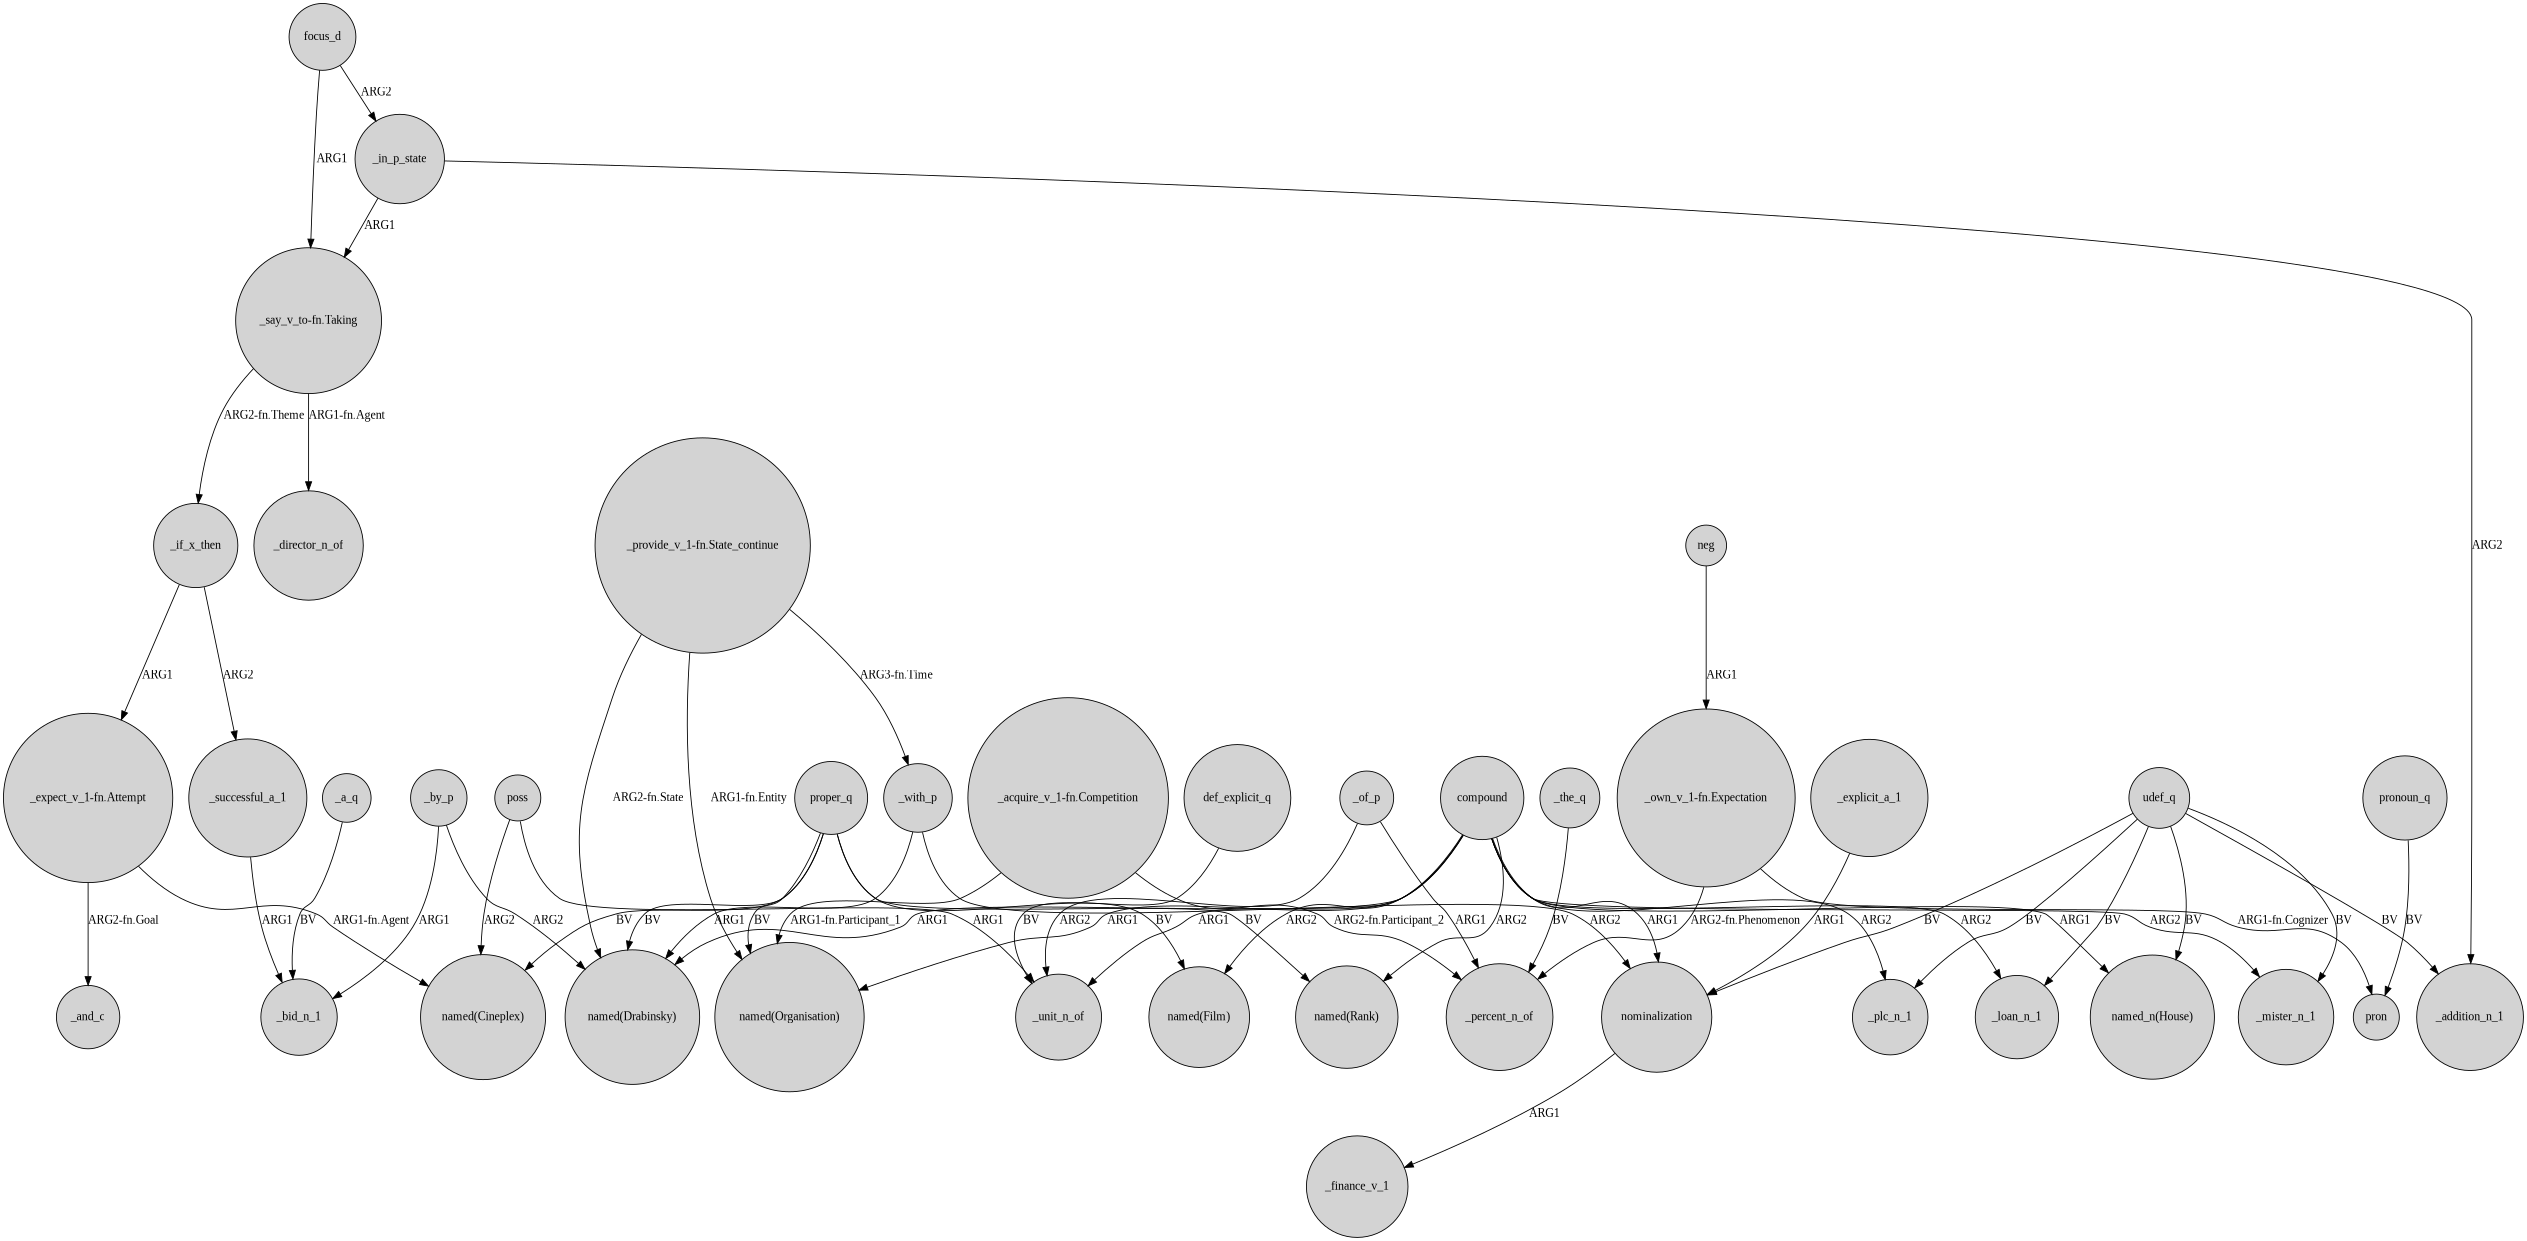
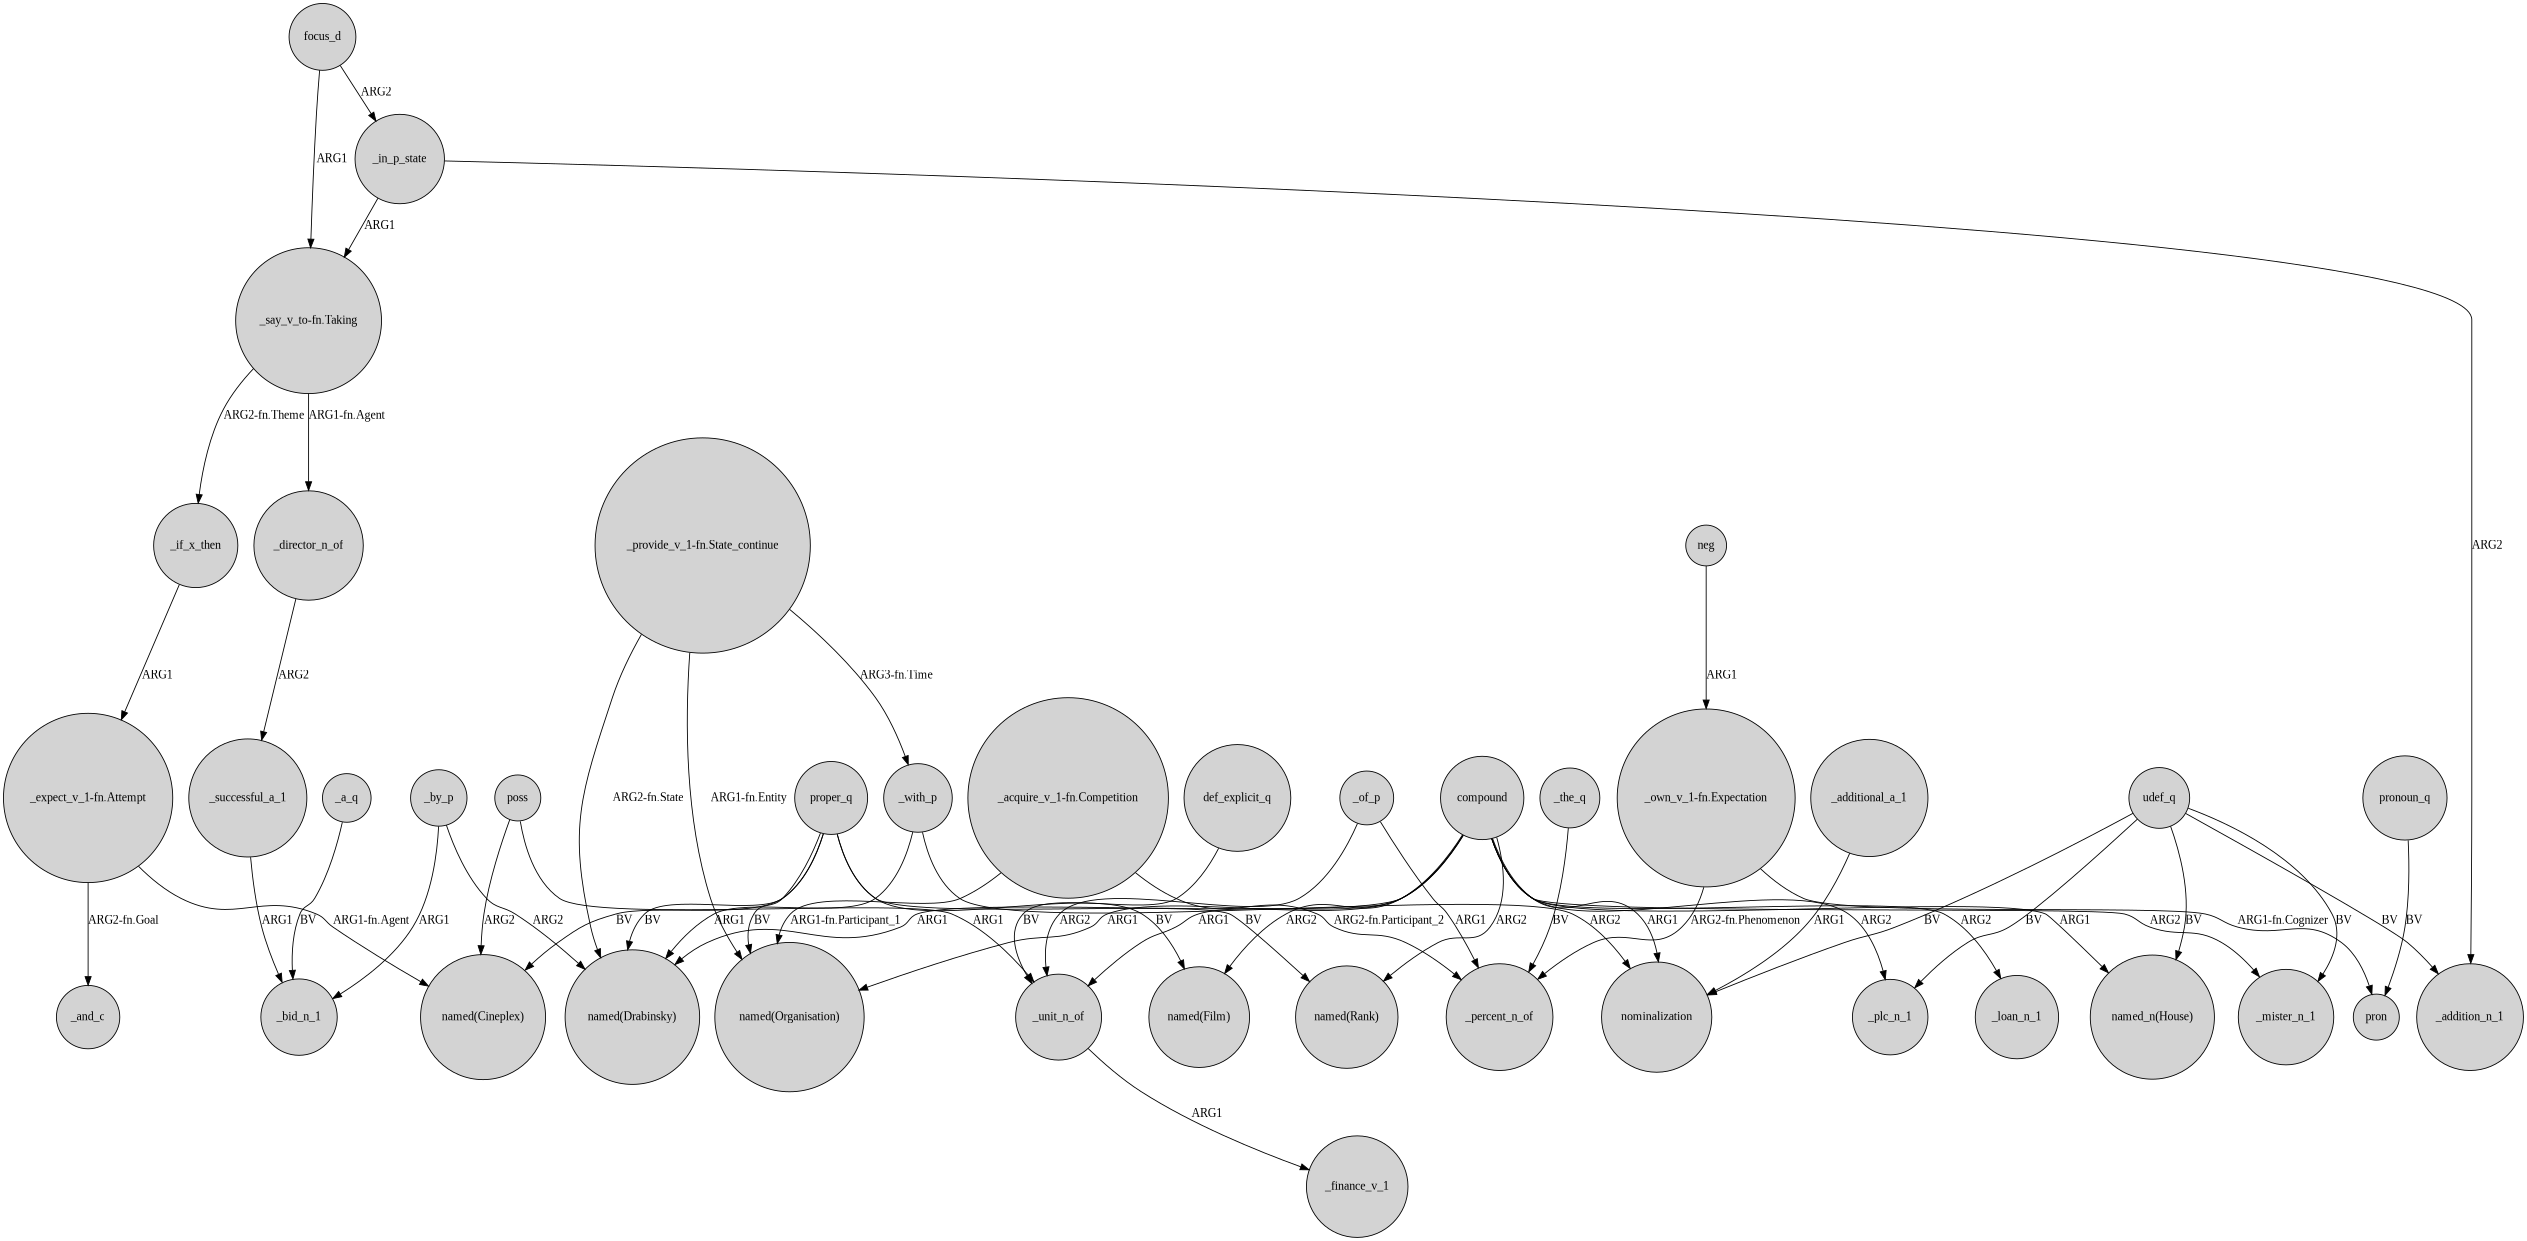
edge "_if_x_then" -> "_successful_a_1": now "_director_n_of" -> "_successful_a_1"
node "_explicit_a_1": label "_explicit_a_1" -> "_additional_a_1"
edge "udef_q" -> "_loan_n_1": removed, label "BV"
edge "nominalization" -> "_finance_v_1": now "_unit_n_of" -> "_finance_v_1"
